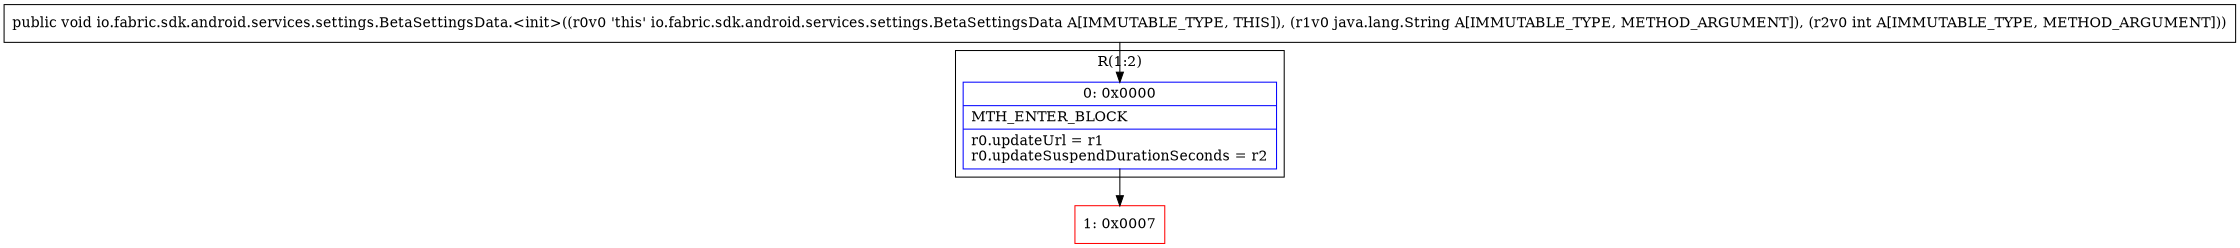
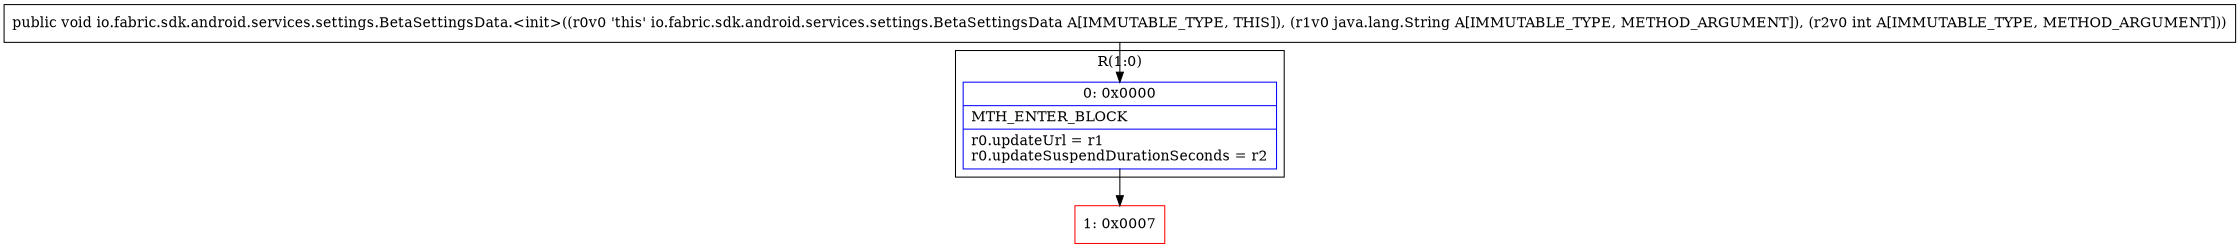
cluster "R(1:2)": label "R(1:2)" -> "R(1:0)"
